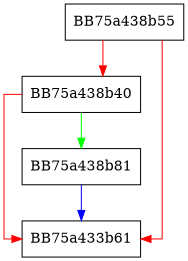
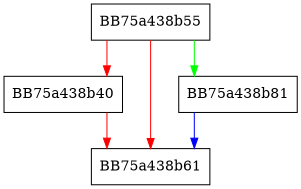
edge "BB75a438b40" -> "BB75a438b81": now "BB75a438b55" -> "BB75a438b81"
node "BB75a433b61": label "BB75a433b61" -> "BB75a438b61"
